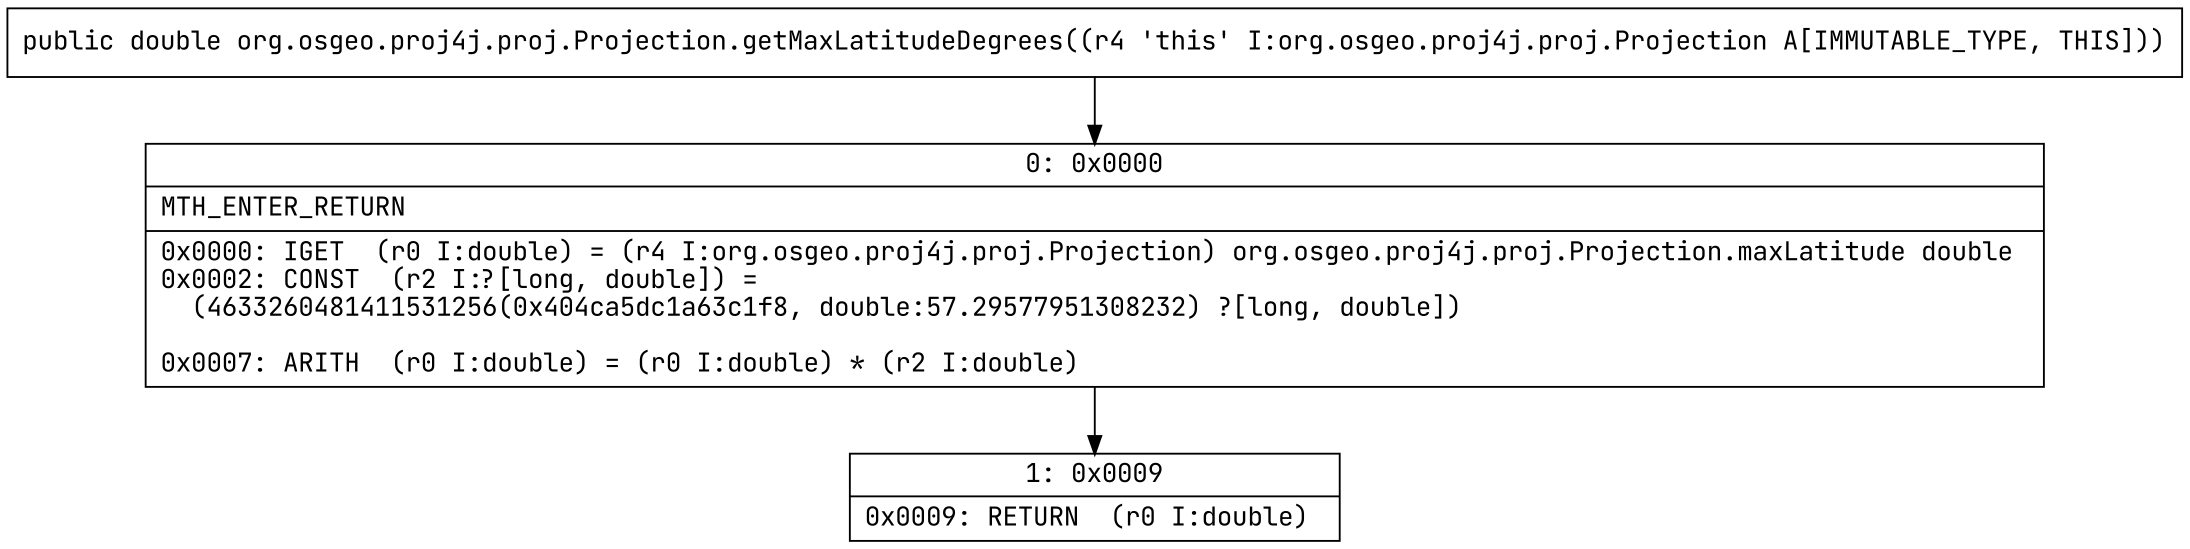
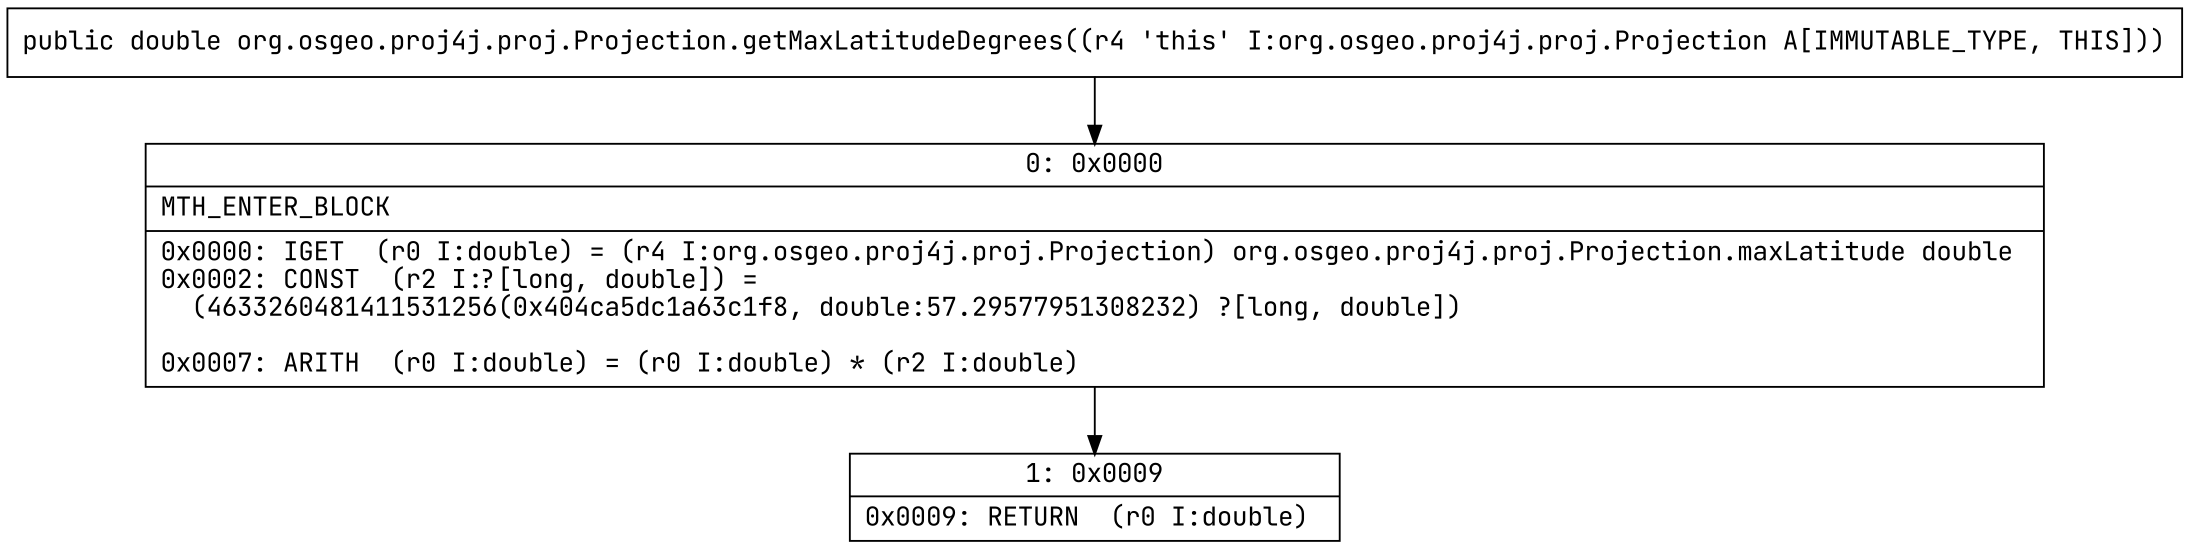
node "0: 0x0000": text "MTH_ENTER_RETURN" -> "MTH_ENTER_BLOCK"
